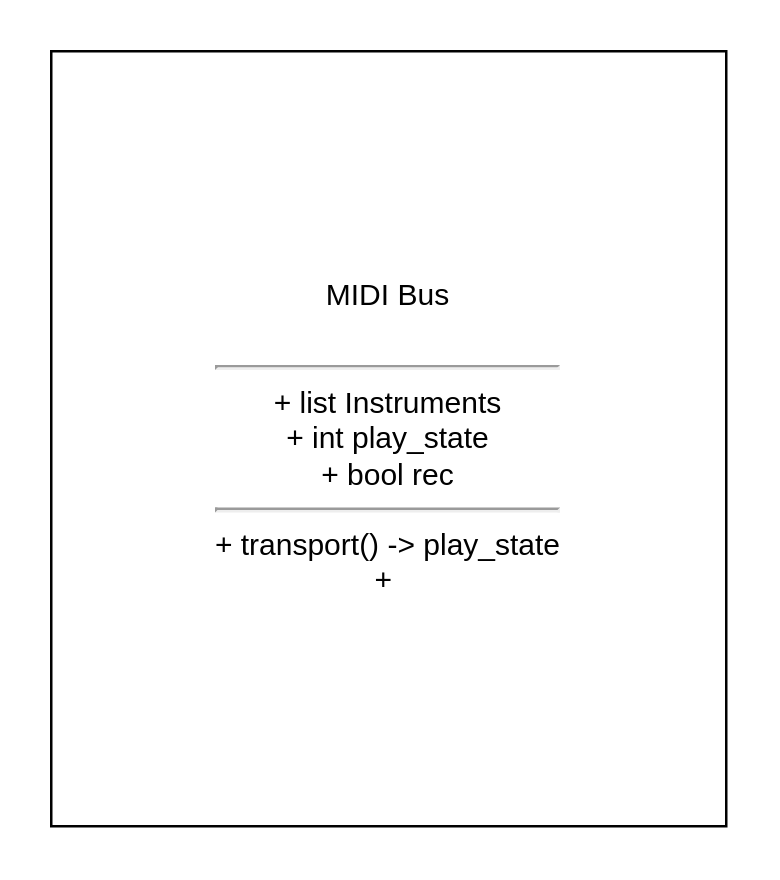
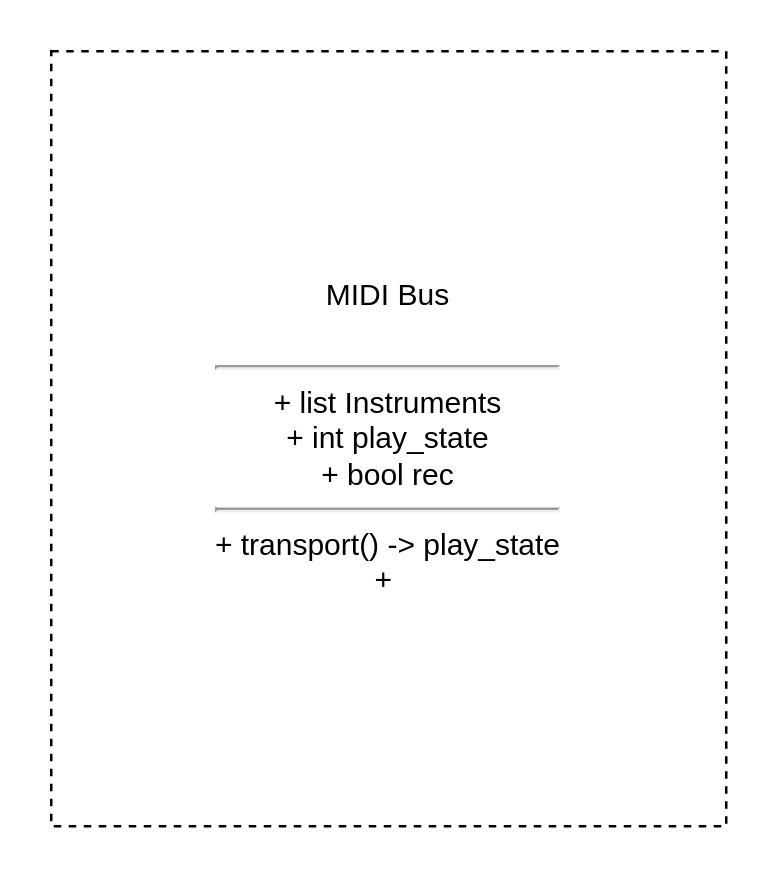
node "MIDI Bus + list Instruments + int play_state + bool rec + transport() -> play_state +": style solid -> dashed
